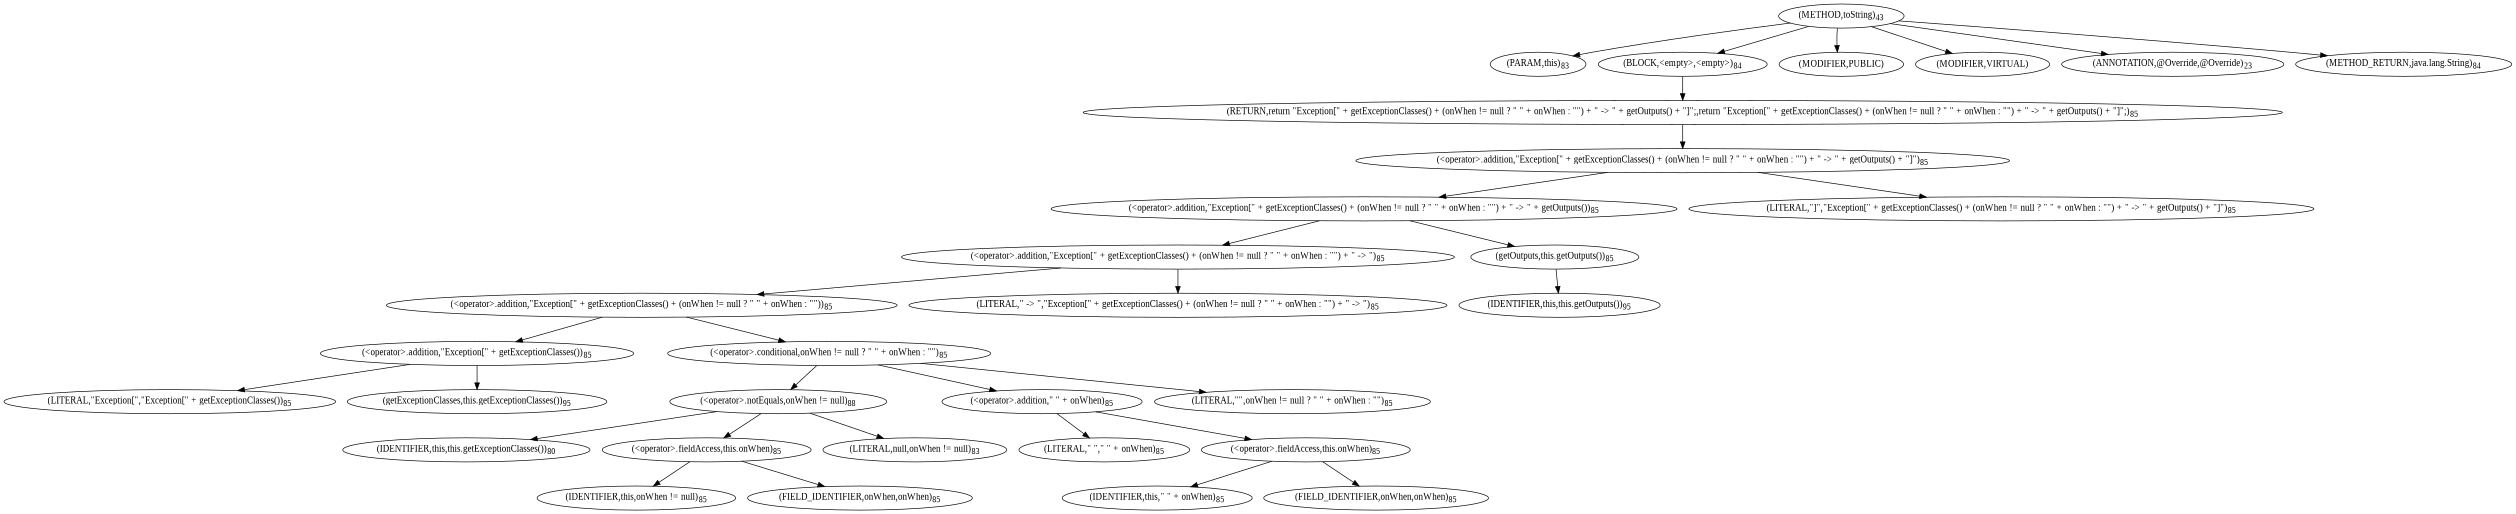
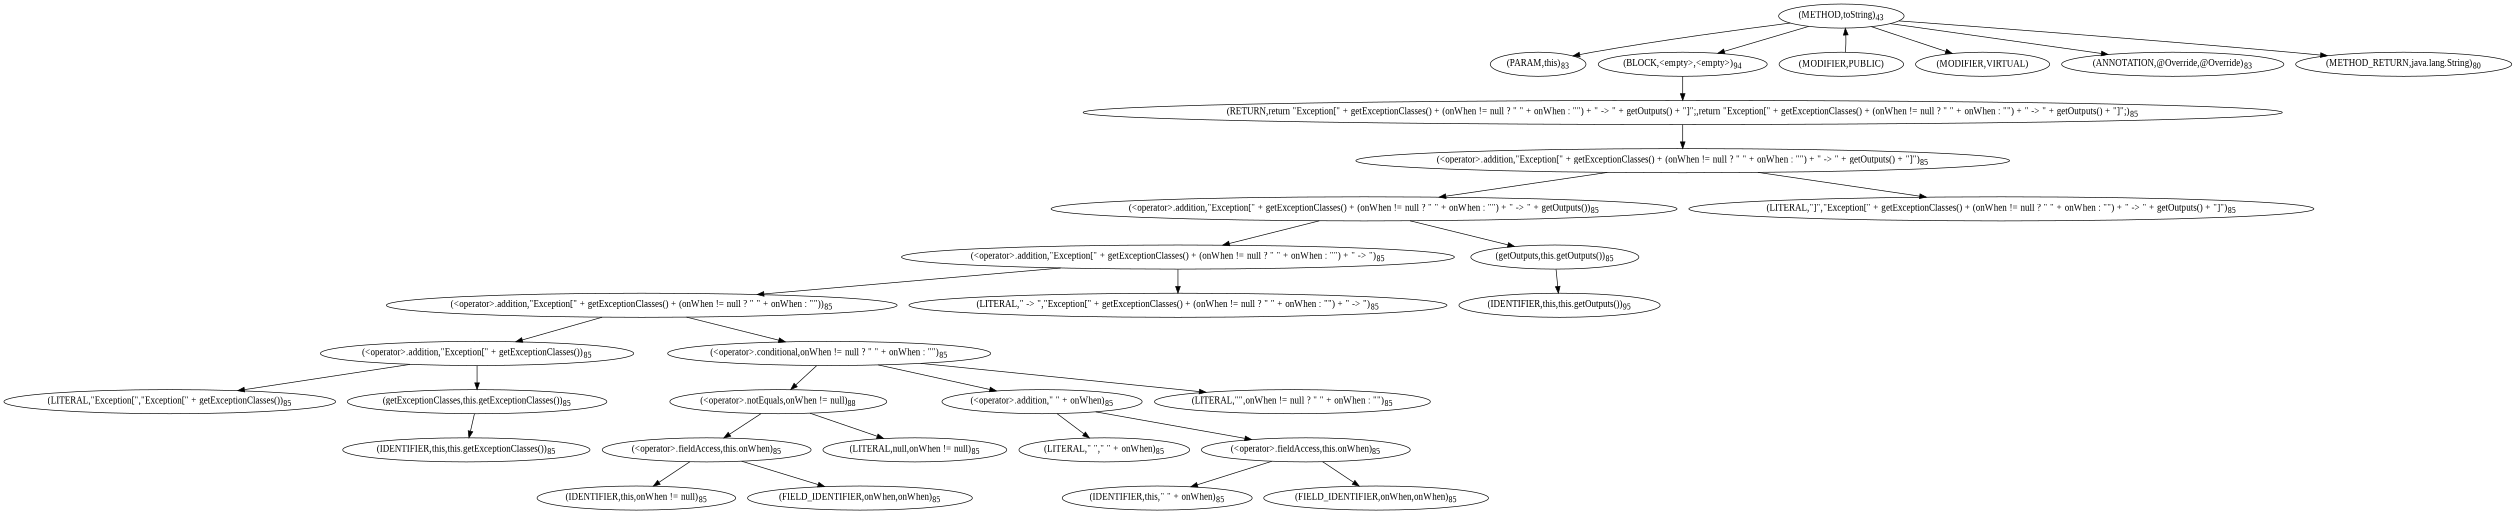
edge "(METHOD,toString)" -> "(MODIFIER,PUBLIC)": reversed
node "(BLOCK,<empty>,<empty>)": text "84" -> "94"
node "(ANNOTATION,@Override,@Override)": text "23" -> "83"
node "(METHOD_RETURN,java.lang.String)": text "84" -> "80"
node "(getExceptionClasses,this.getExceptionClasses())": text "95" -> "85"
edge "(<operator>.notEquals,onWhen != null)" -> "(IDENTIFIER,this,this.getExceptionClasses())": now "(getExceptionClasses,this.getExceptionClasses())" -> "(IDENTIFIER,this,this.getExceptionClasses())"
node "(IDENTIFIER,this,this.getExceptionClasses())": text "80" -> "85"
node "(LITERAL,null,onWhen != null)": text "83" -> "85"
